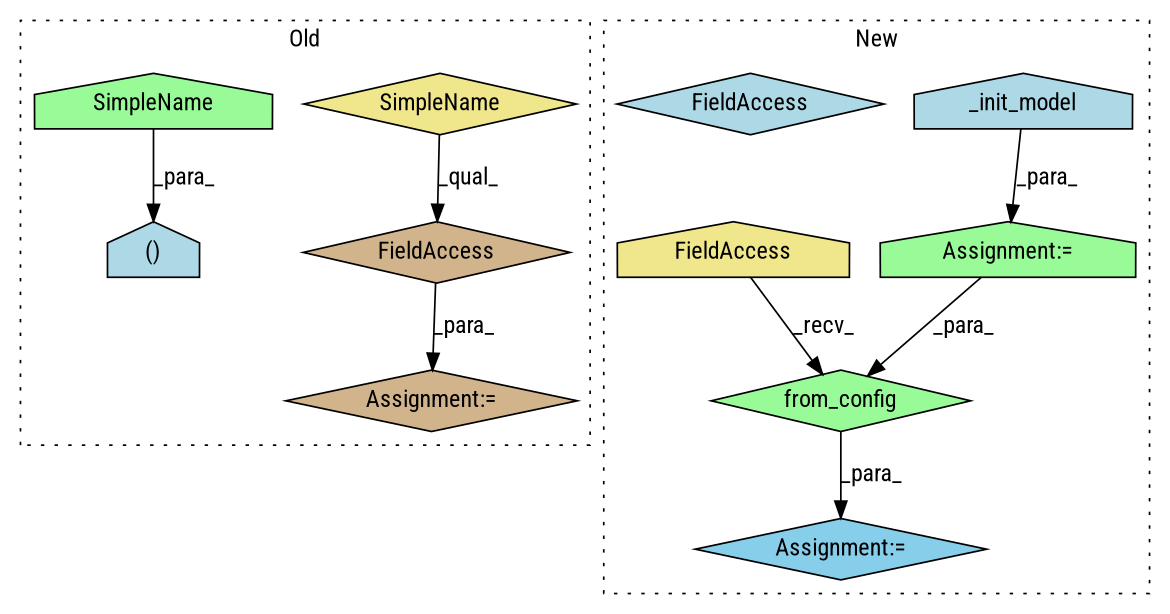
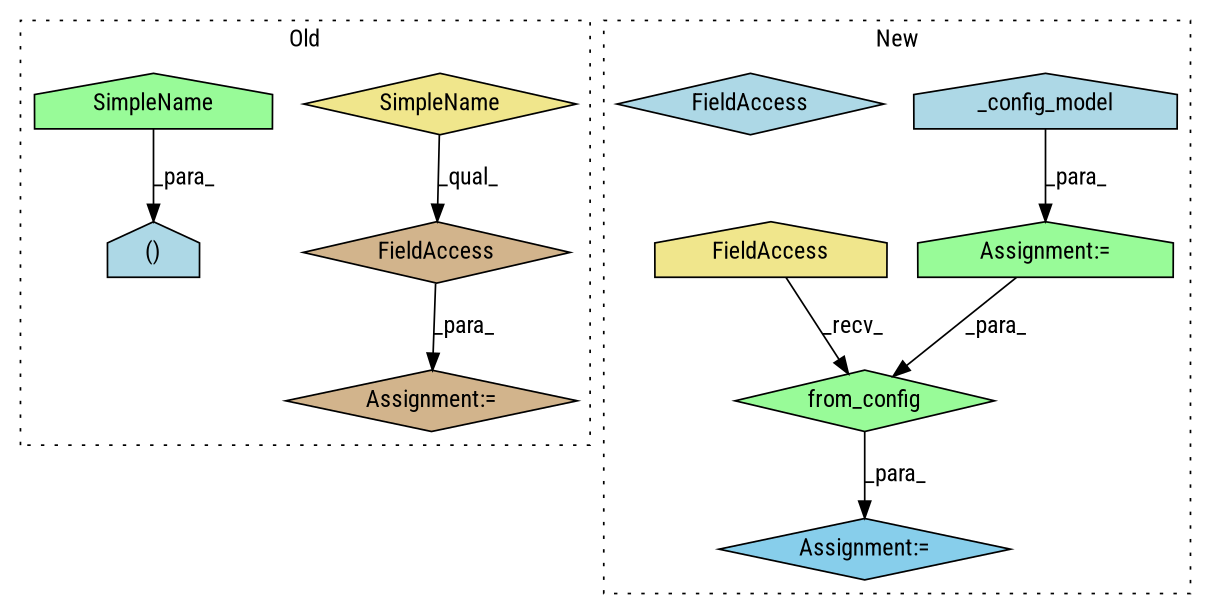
node "_init_model": label "_init_model" -> "_config_model"
